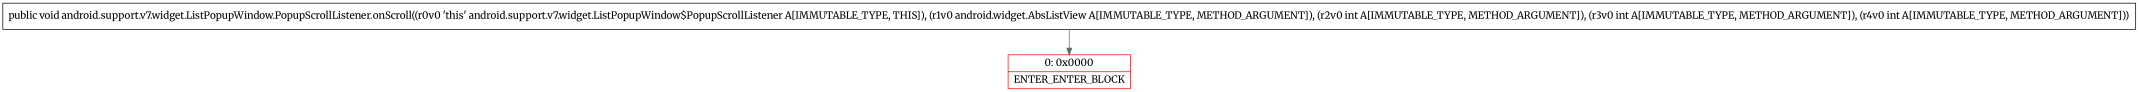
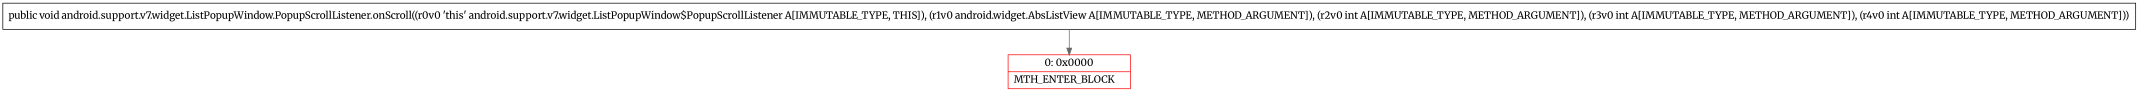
node "0: 0x0000": text "ENTER_ENTER_BLOCK" -> "MTH_ENTER_BLOCK"
